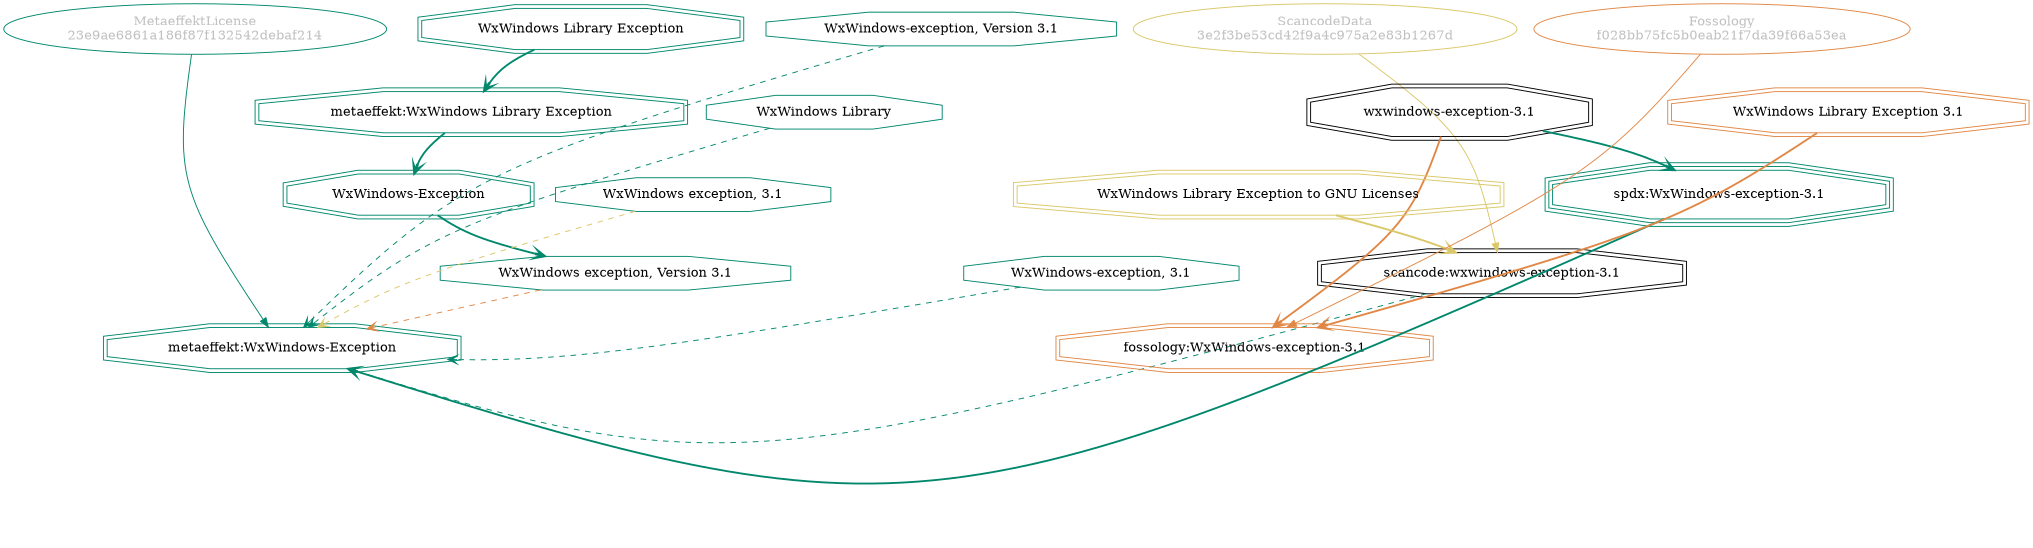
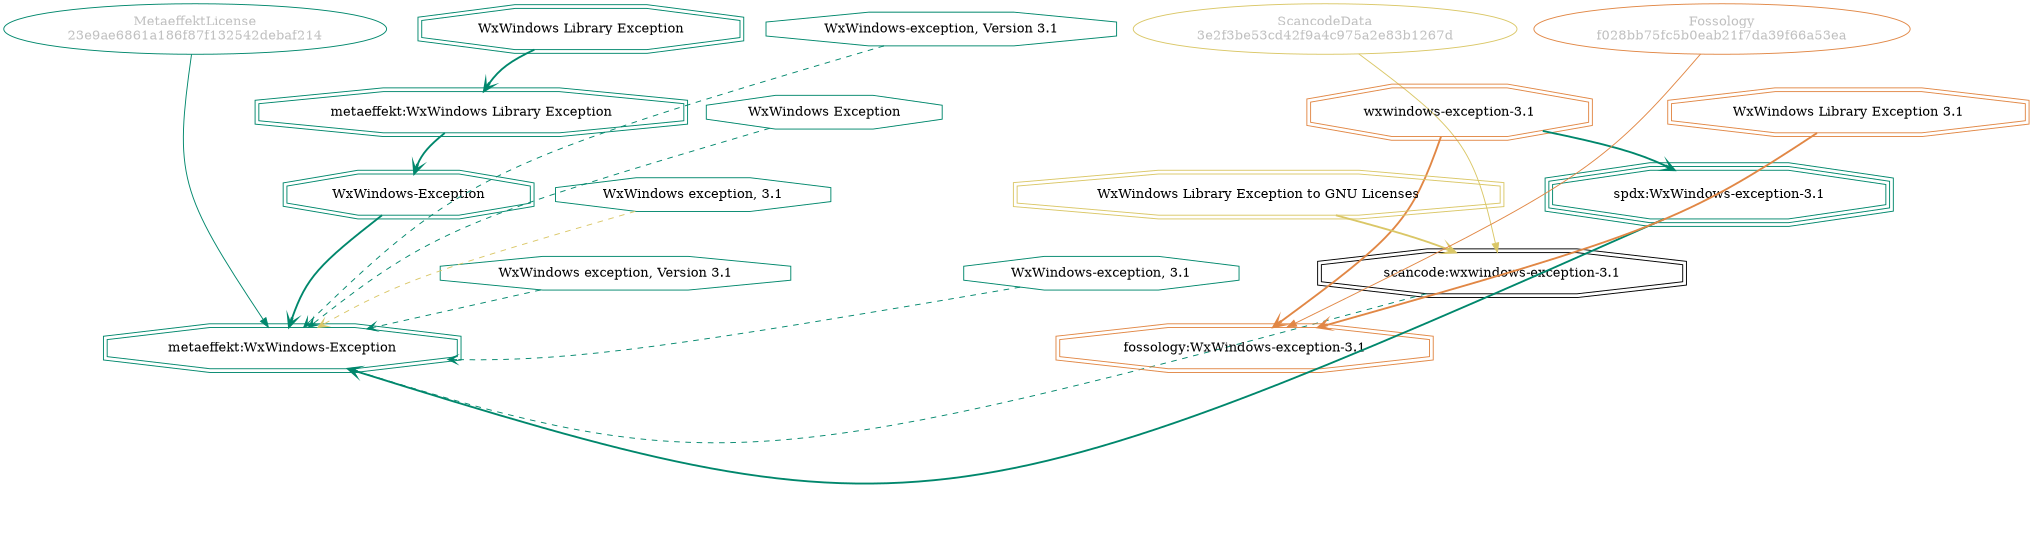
node "WxWindows Library": label "WxWindows Library" -> "WxWindows Exception"
node "wxwindows-exception-3.1": color black -> #e18745
edge "WxWindows-Exception" -> "WxWindows exception, Version 3.1": now "WxWindows-Exception" -> "metaeffekt:WxWindows-Exception"
edge "WxWindows exception, Version 3.1" -> "metaeffekt:WxWindows-Exception": color #e18745 -> #00876c
